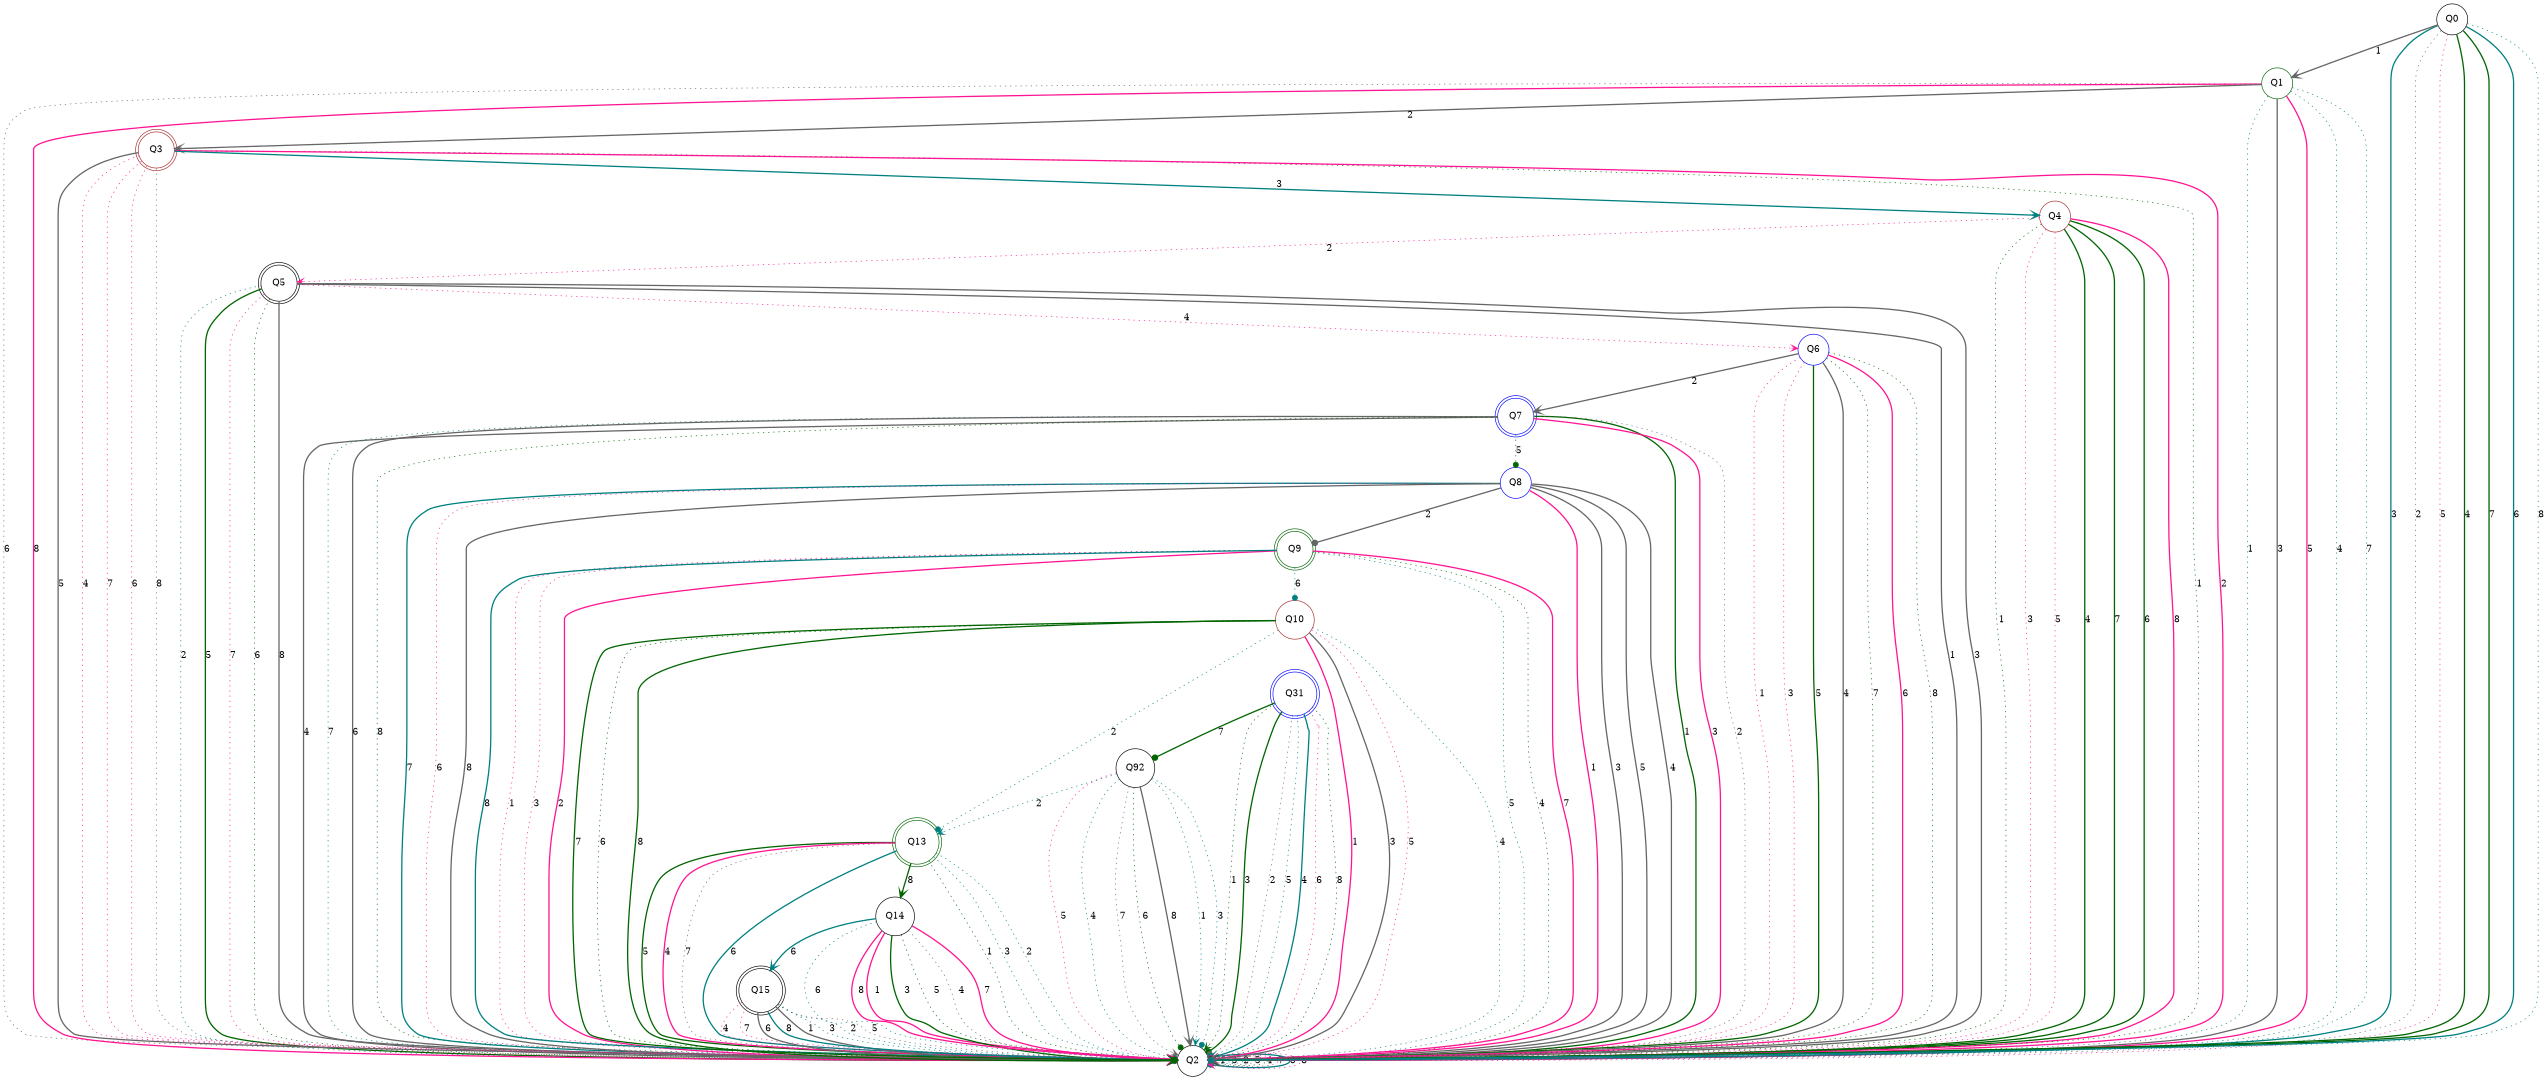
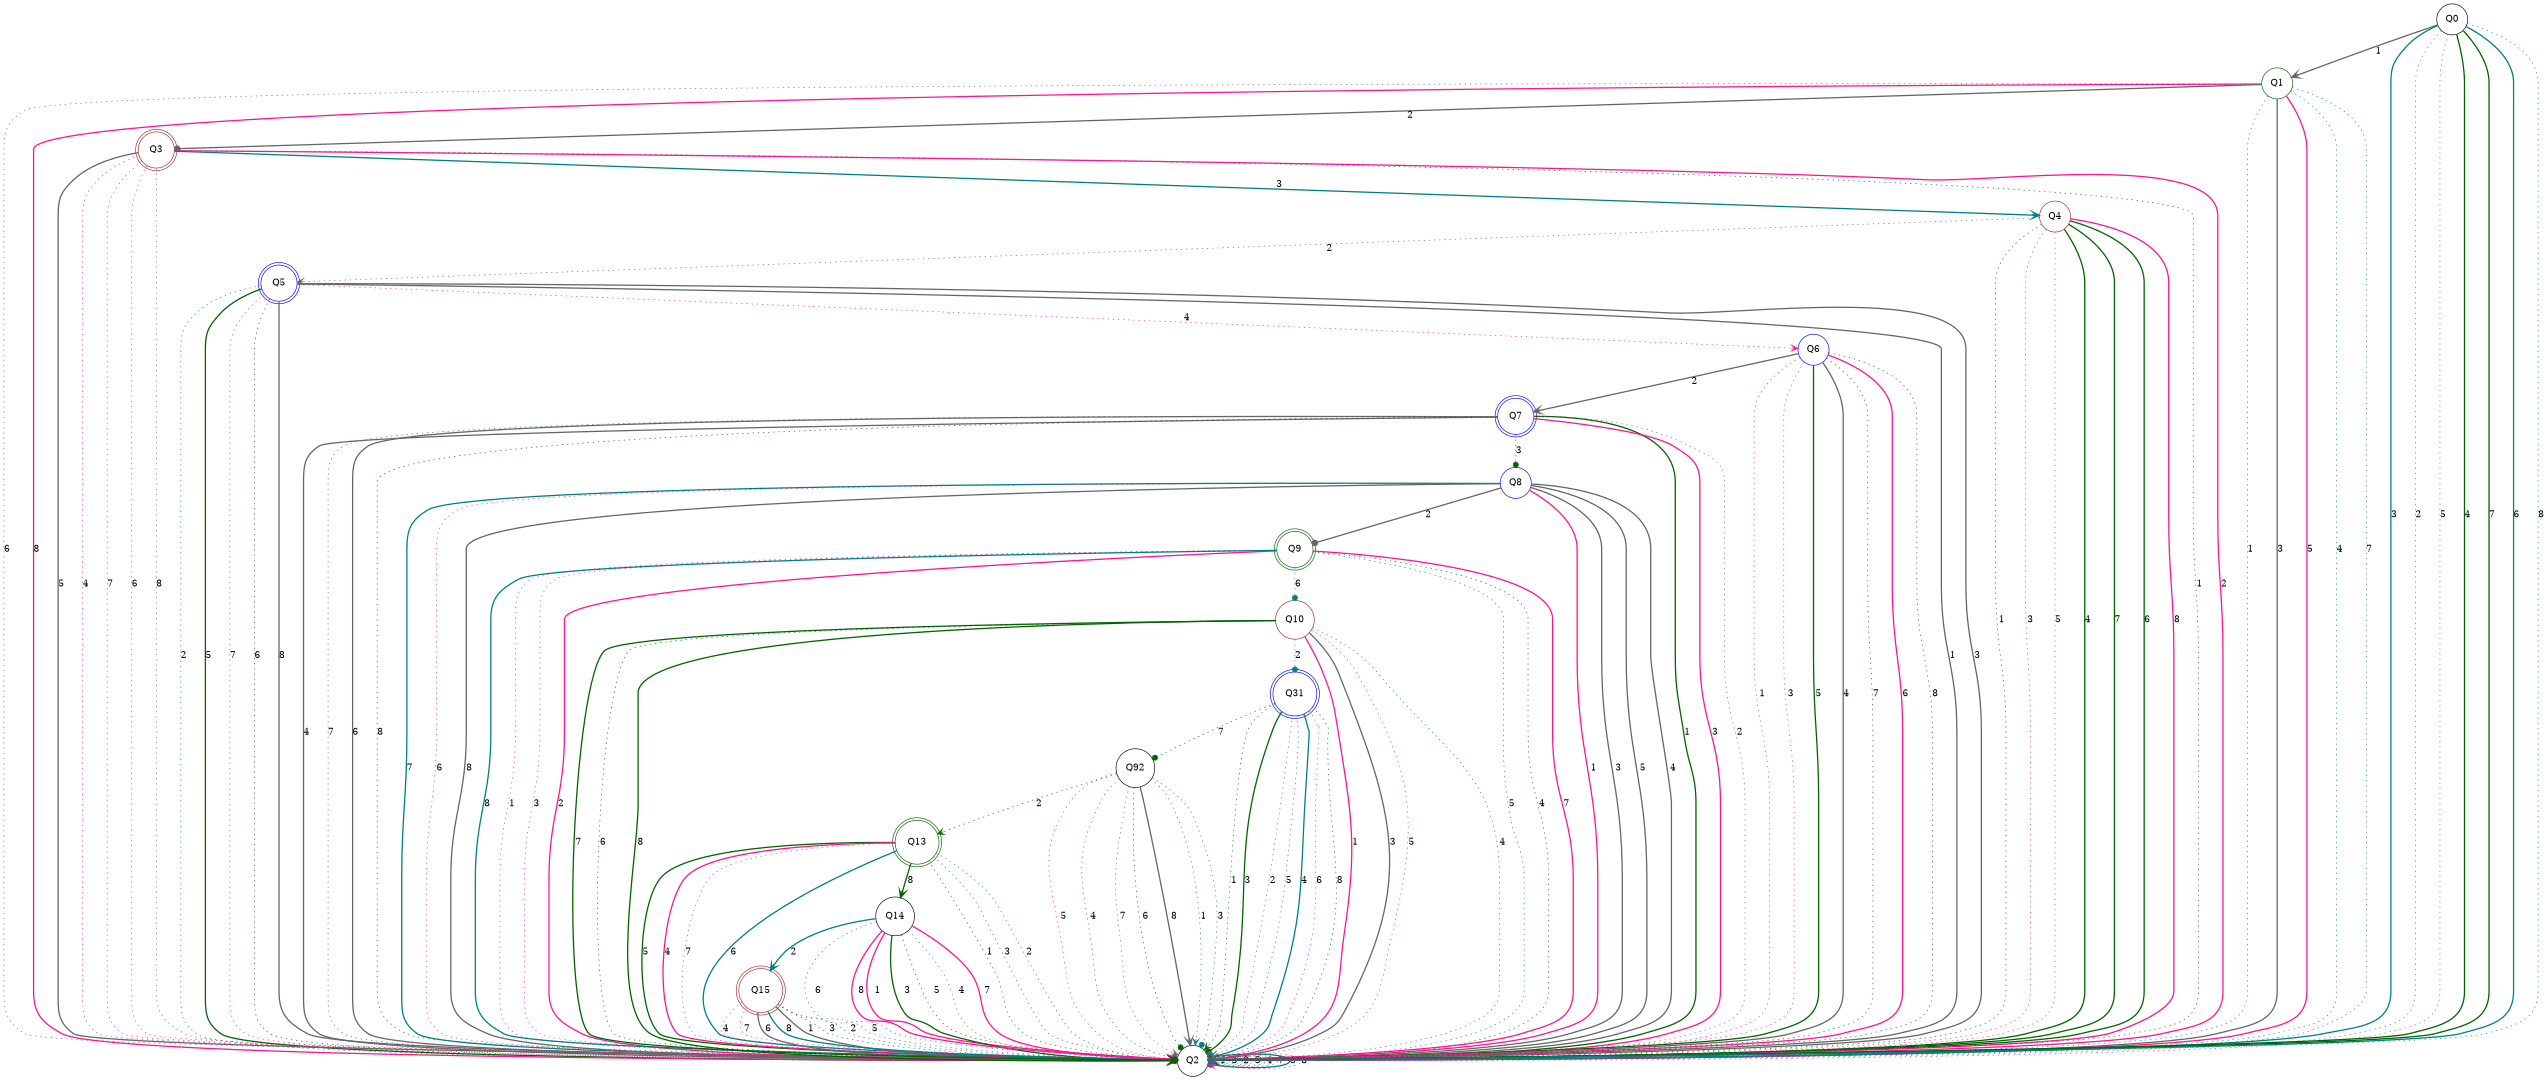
edge "Q1" -> "Q3": arrowhead vee -> dot
edge "Q4" -> "Q5": color deeppink -> gray40
node "Q5": color black -> blue
edge "Q7" -> "Q8": label "5" -> "3"
edge "Q10" -> "Q13": now "Q10" -> "Q31"
edge "Q31" -> "Q92": style bold -> dotted
edge "Q92" -> "Q13": color teal -> darkgreen
edge "Q14" -> "Q15": label "6" -> "2"
node "Q15": color black -> brown
